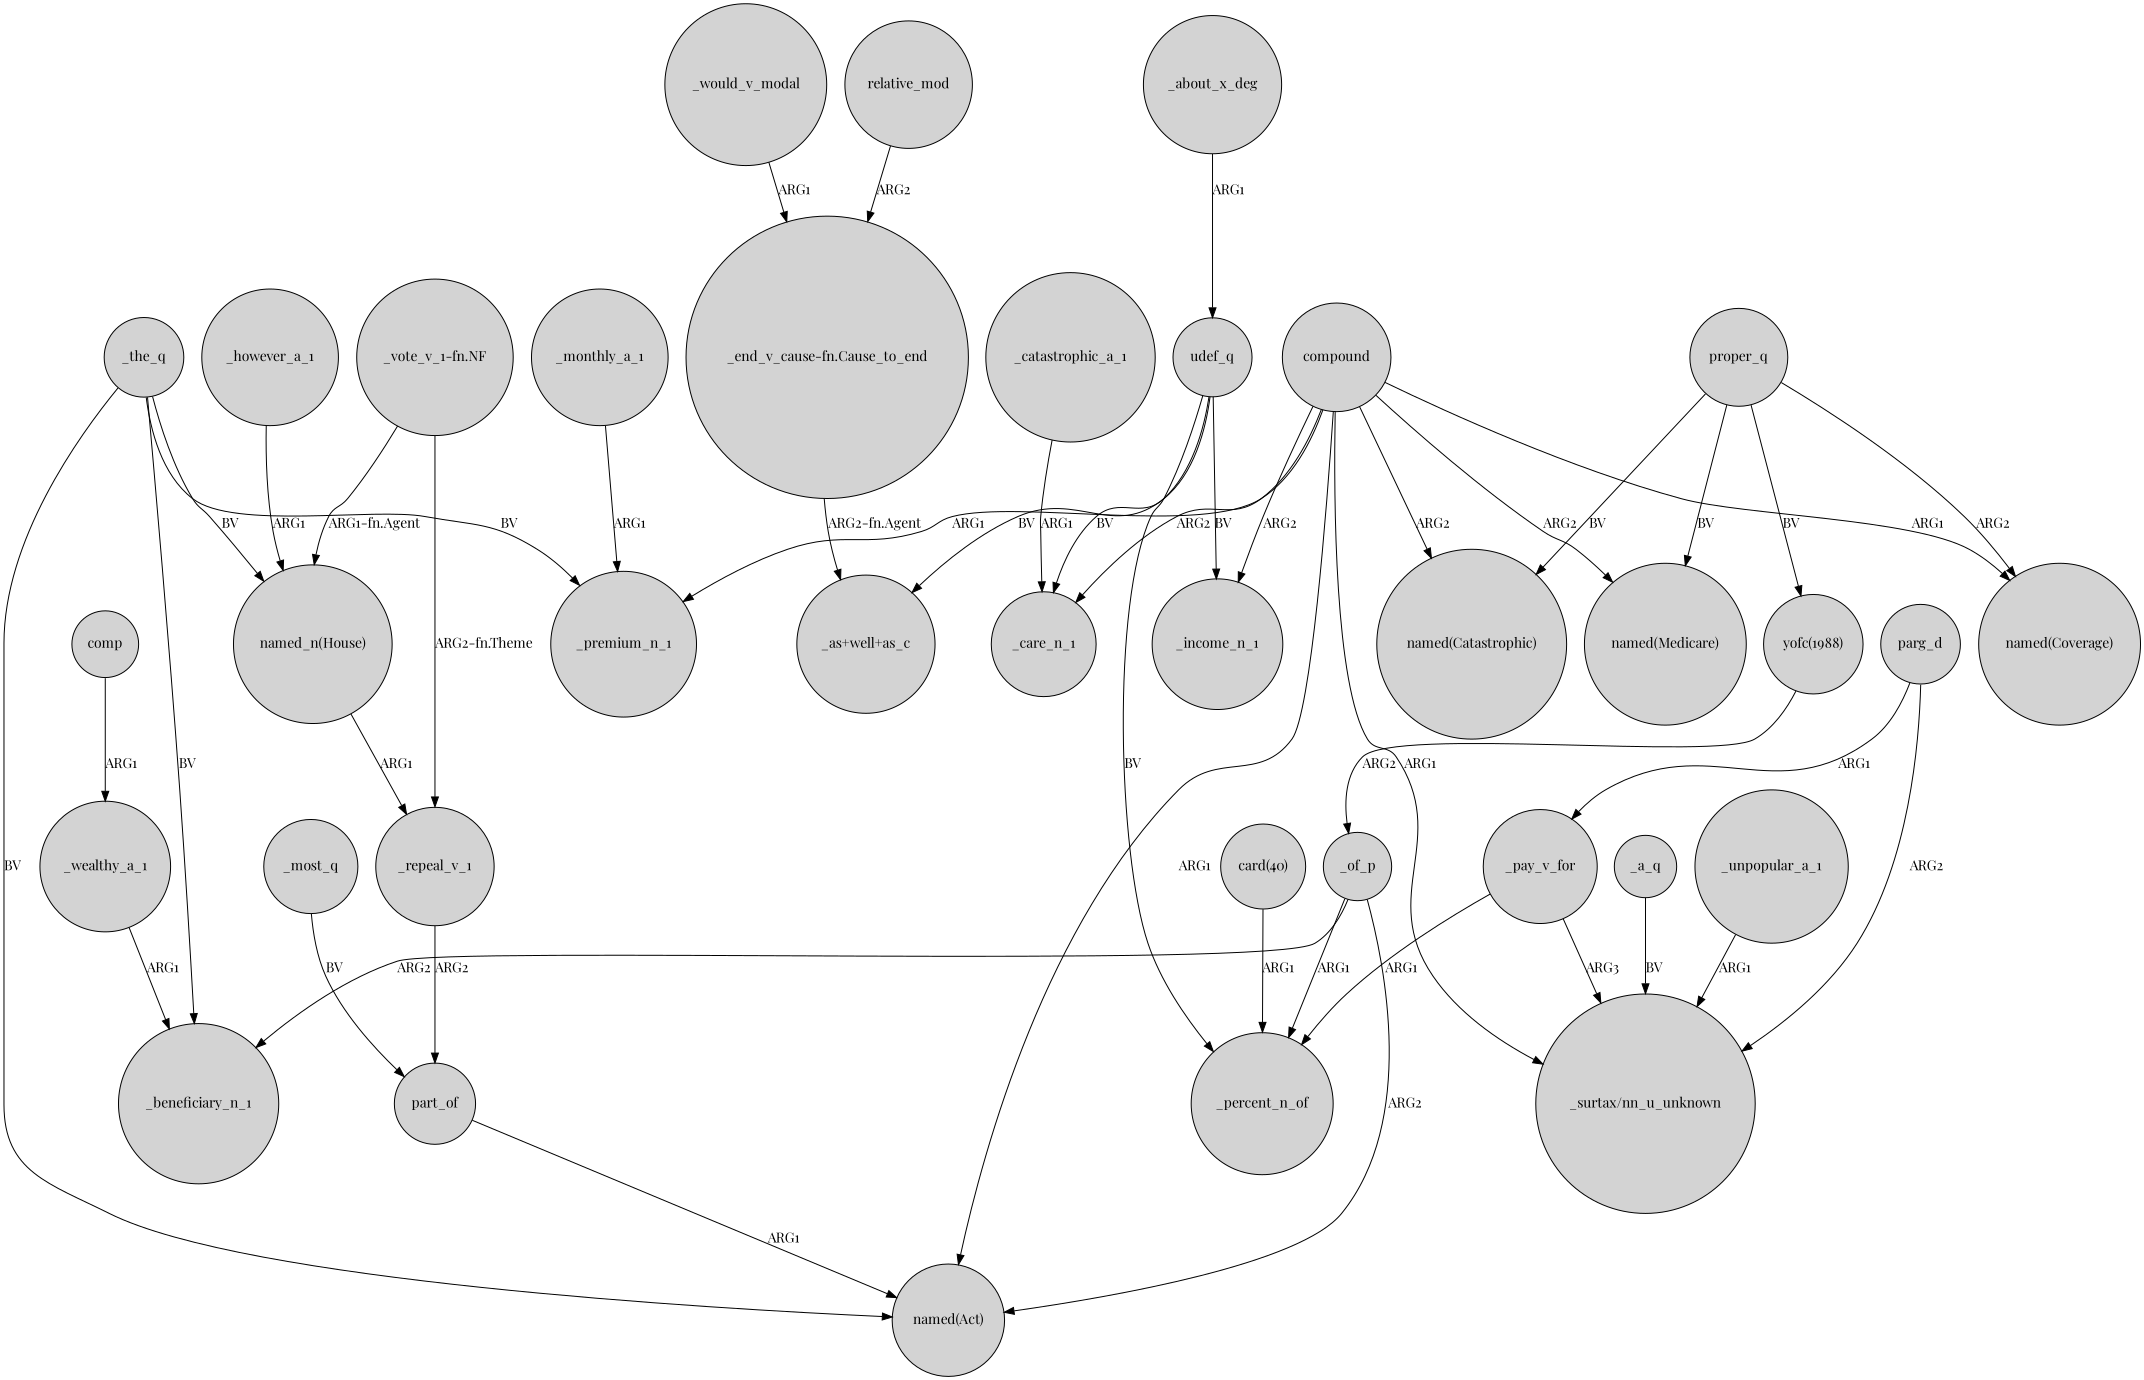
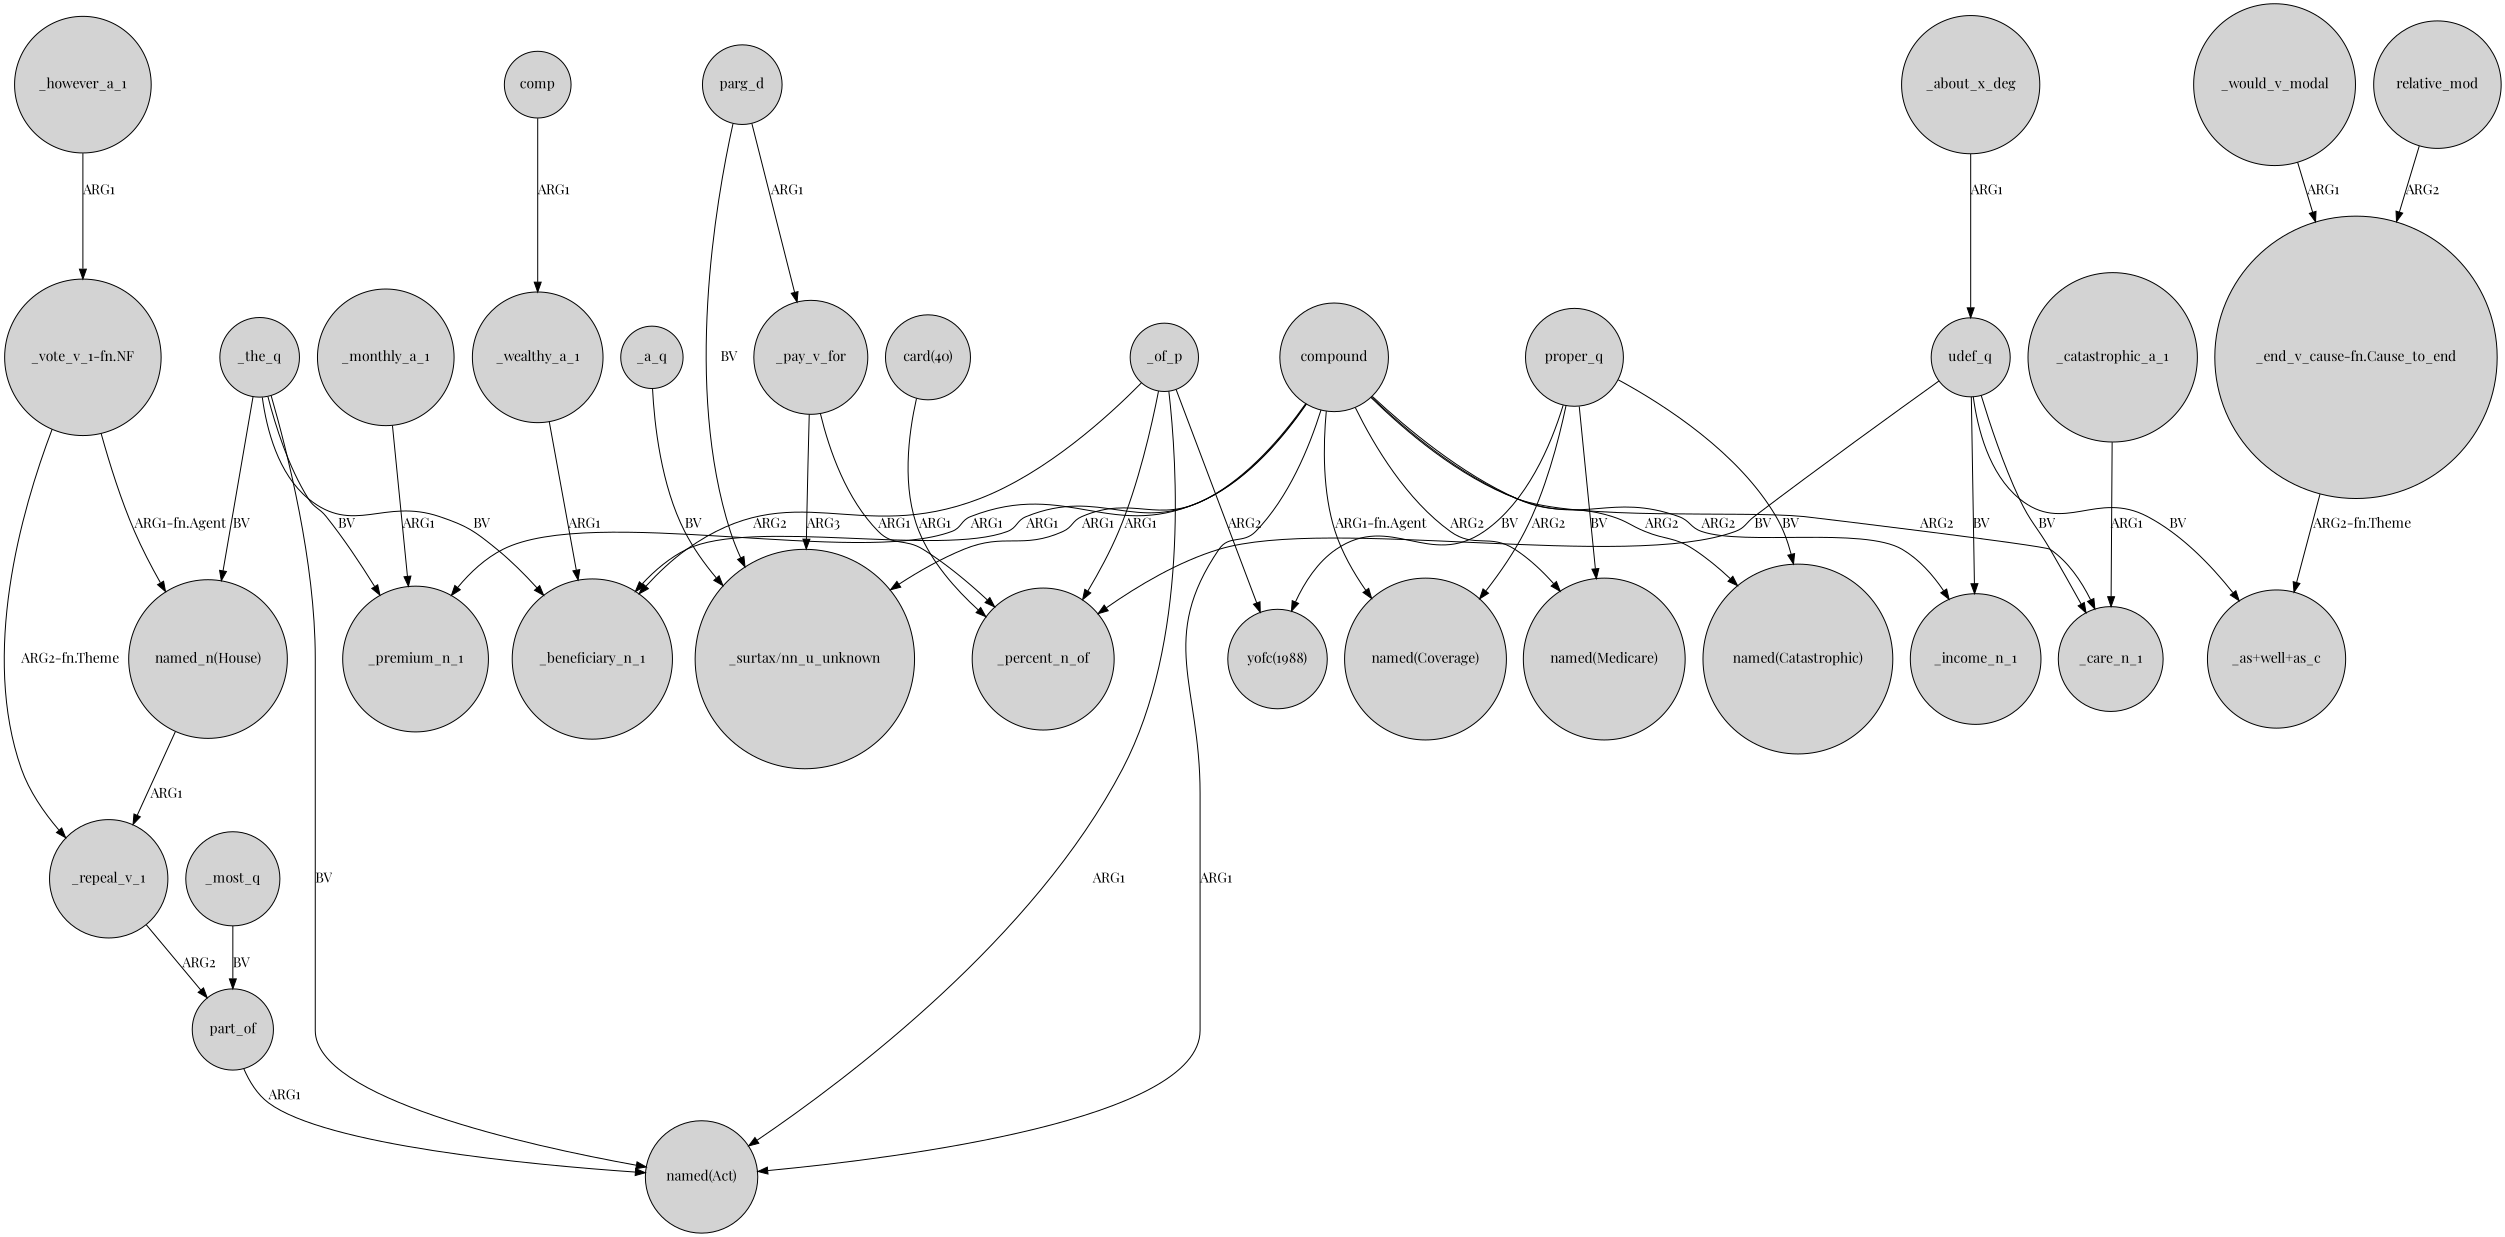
edge "_however_a_1" -> "named_n(House)": now "_however_a_1" -> "_vote_v_1-fn.NF"
edge "_end_v_cause-fn.Cause_to_end" -> "_as+well+as_c": label "ARG2-fn.Agent" -> "ARG2-fn.Theme"
edge "compound" -> "named(Coverage)": label "ARG1" -> "ARG1-fn.Agent"
edge "compound" -> "_beneficiary_n_1": added, label "ARG1"
edge "yofc(1988)" -> "_of_p": reversed
node "_unpopular_a_1": removed
edge "parg_d" -> "_surtax/nn_u_unknown": label "ARG2" -> "BV"
edge "_of_p" -> "named(Act)": label "ARG2" -> "ARG1"
